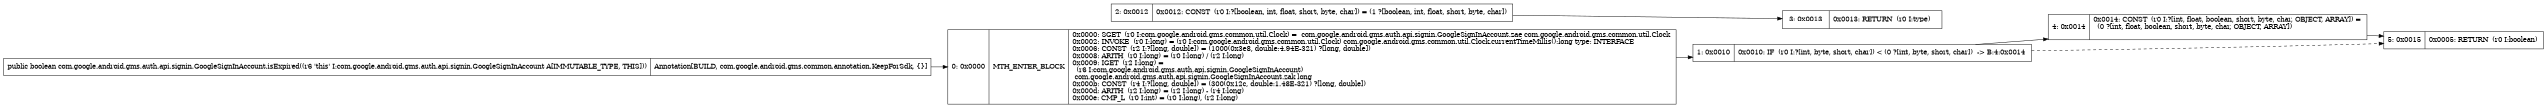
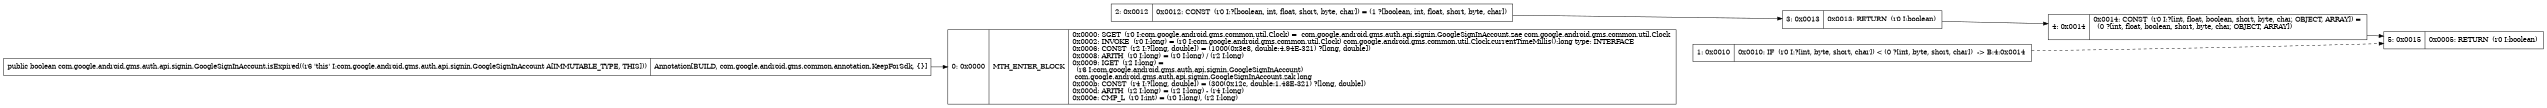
node "3: 0x0013": text "0x0013: RETURN  (r0 I:type)" -> "0x0013: RETURN  (r0 I:boolean)"
edge "1: 0x0010" -> "4: 0x0014": now "3: 0x0013" -> "4: 0x0014"
edge "0: 0x0000" -> "1: 0x0010": removed
